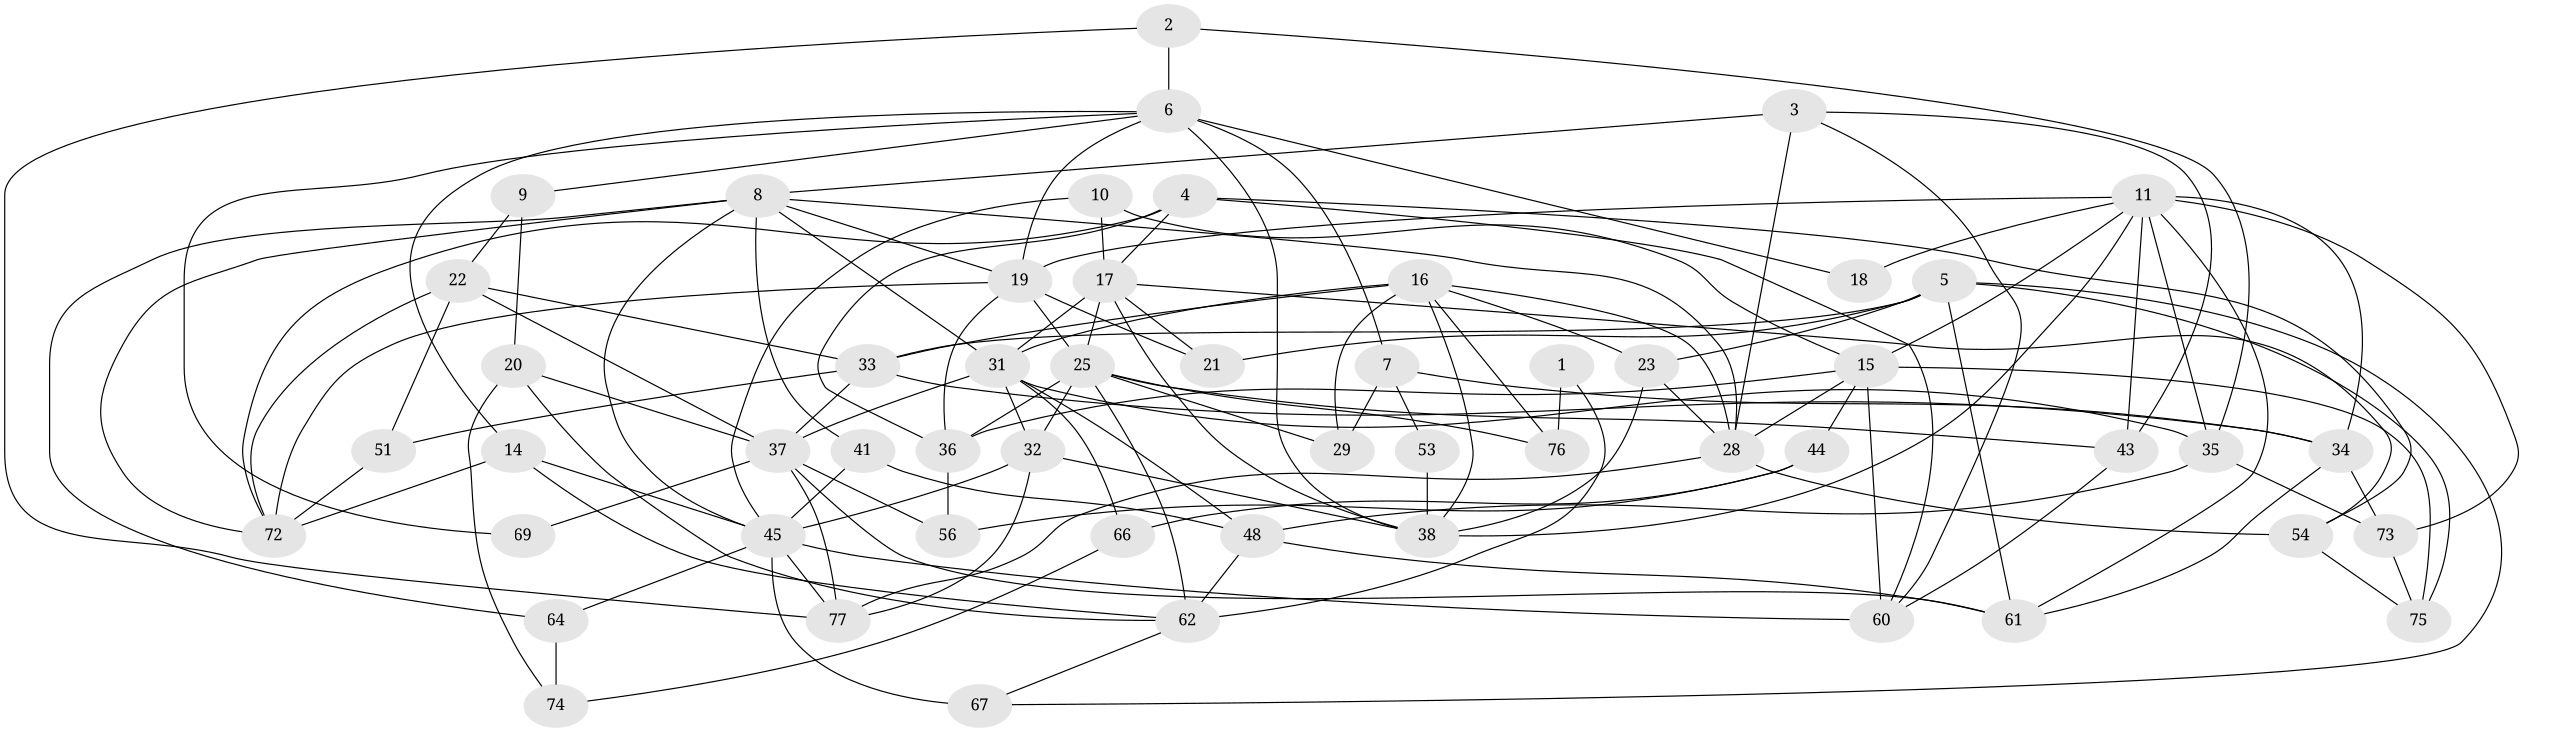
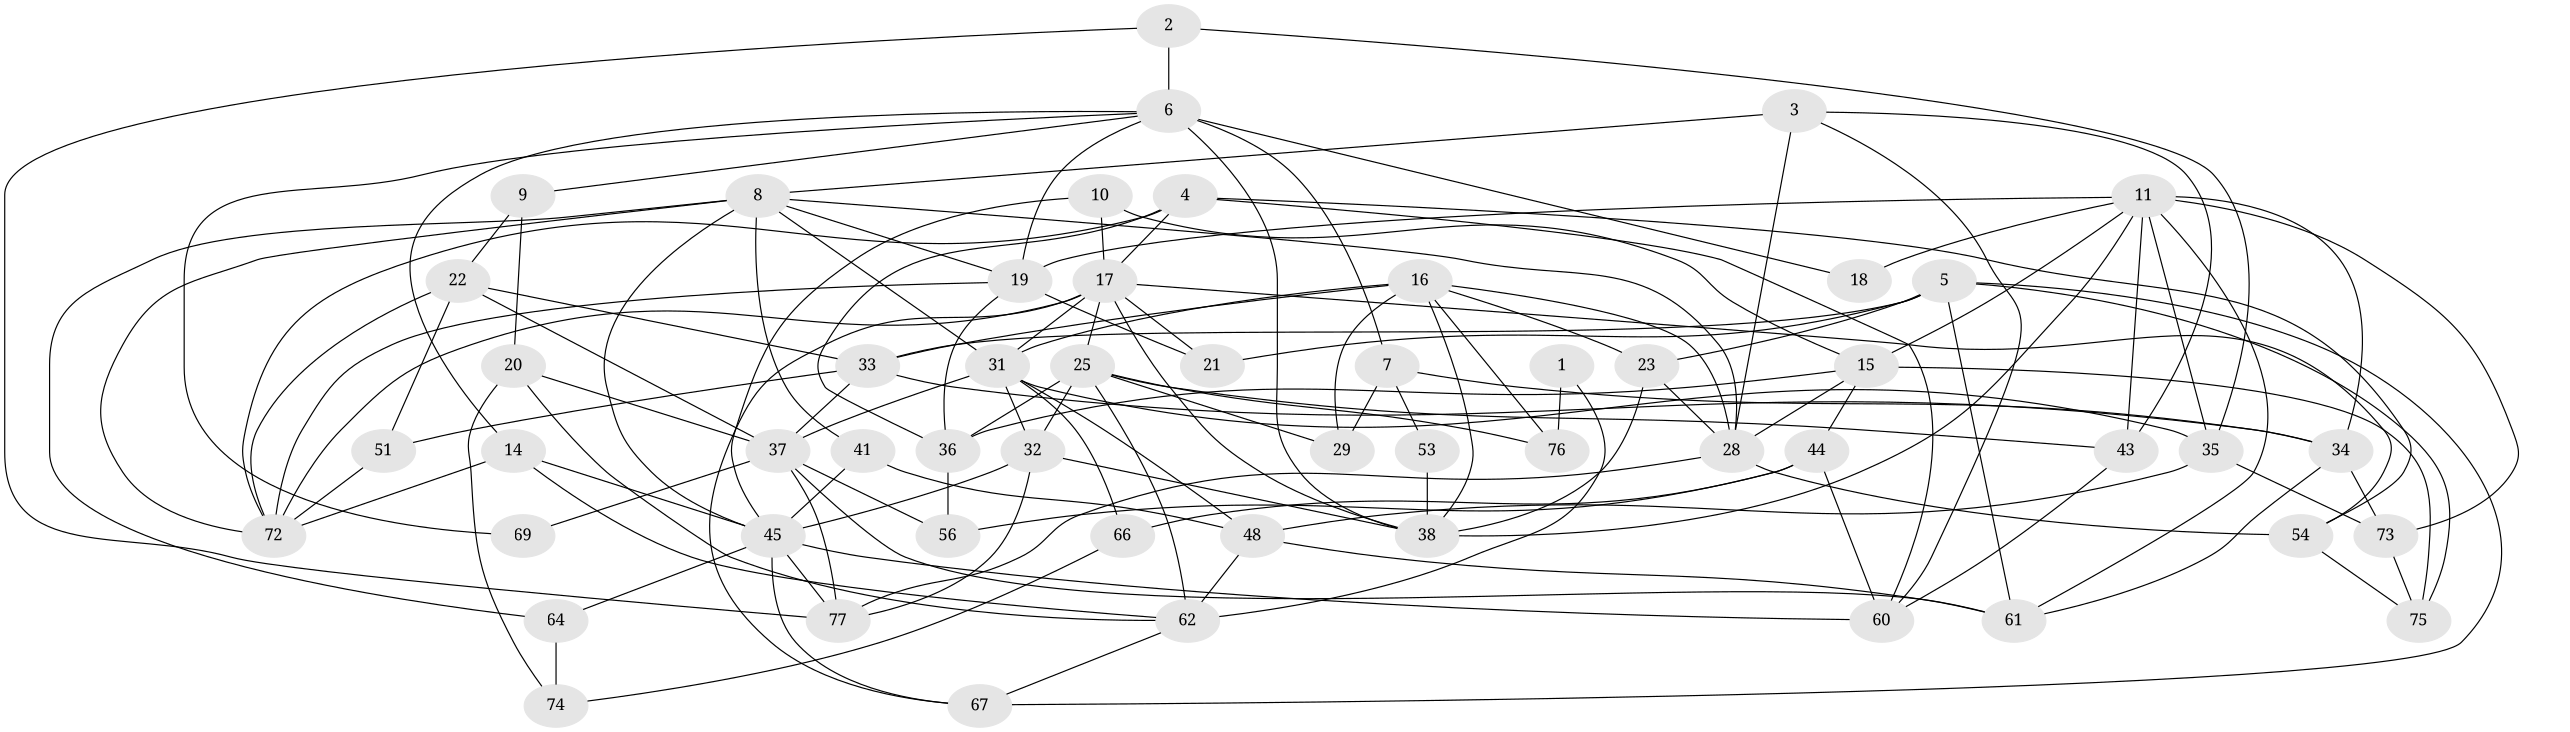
edge "17" -- "72": added
edge "19" -- "25": removed
edge "17" -- "67": added
edge "15" -- "60": now "44" -- "60"
